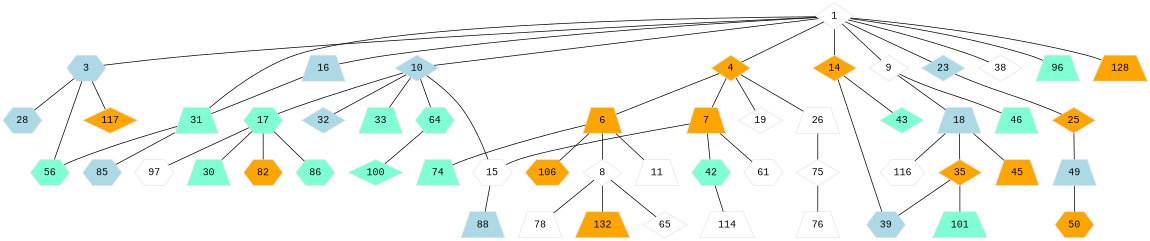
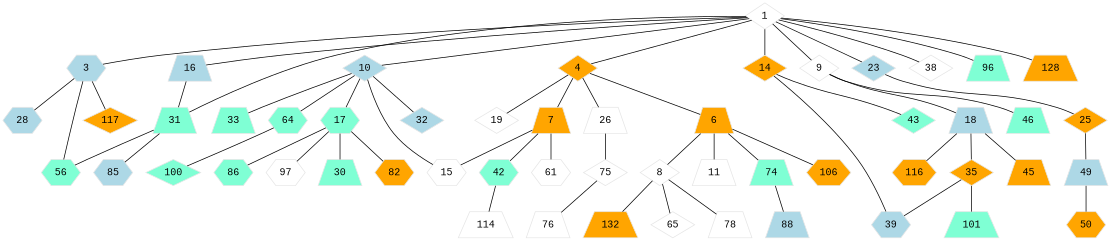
node "116": fillcolor white -> orange
edge "15" -- "88": now "74" -- "88"
